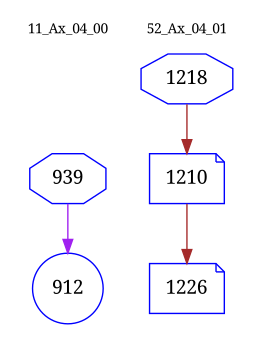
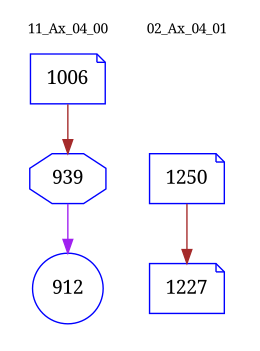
cluster "52_Ax_04_01": label "52_Ax_04_01" -> "02_Ax_04_01"
node "1006": added
node "1218": removed
node "1210": label "1210" -> "1250"
node "1226": label "1226" -> "1227"
